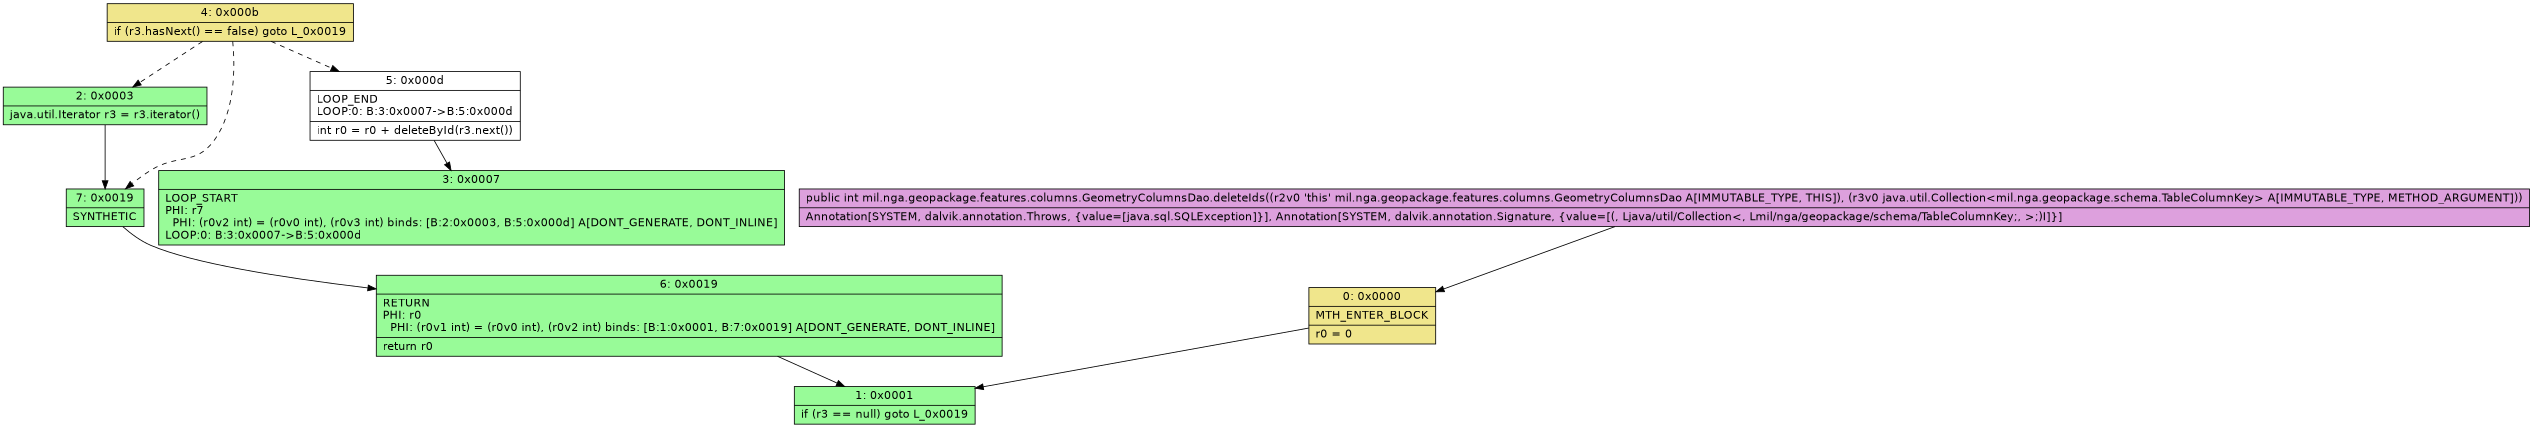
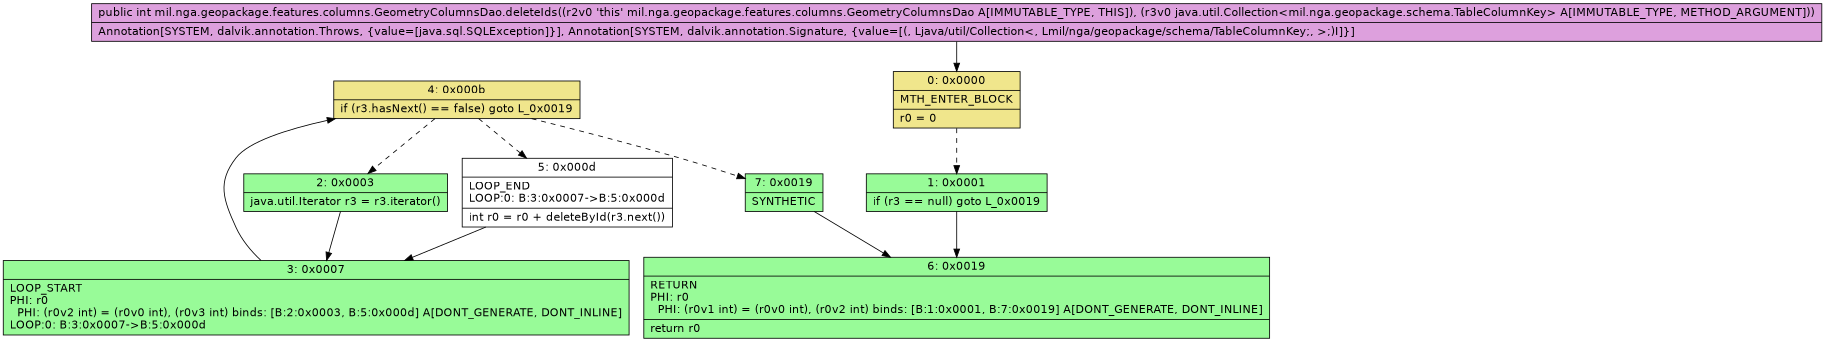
edge "2: 0x0003" -> "7: 0x0019": now "2: 0x0003" -> "3: 0x0007"
edge "3: 0x0007" -> "4: 0x000b": added
node "3: 0x0007": text "PHI: r7" -> "PHI: r0"
edge "0: 0x0000" -> "1: 0x0001": style solid -> dashed
edge "6: 0x0019" -> "1: 0x0001": reversed
